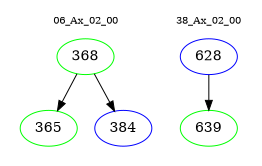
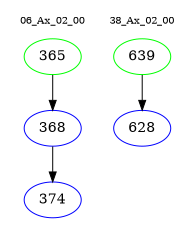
node "368": color green -> blue
edge "368" -> "365": reversed
edge "628" -> "639": reversed
node "384": label "384" -> "374"
